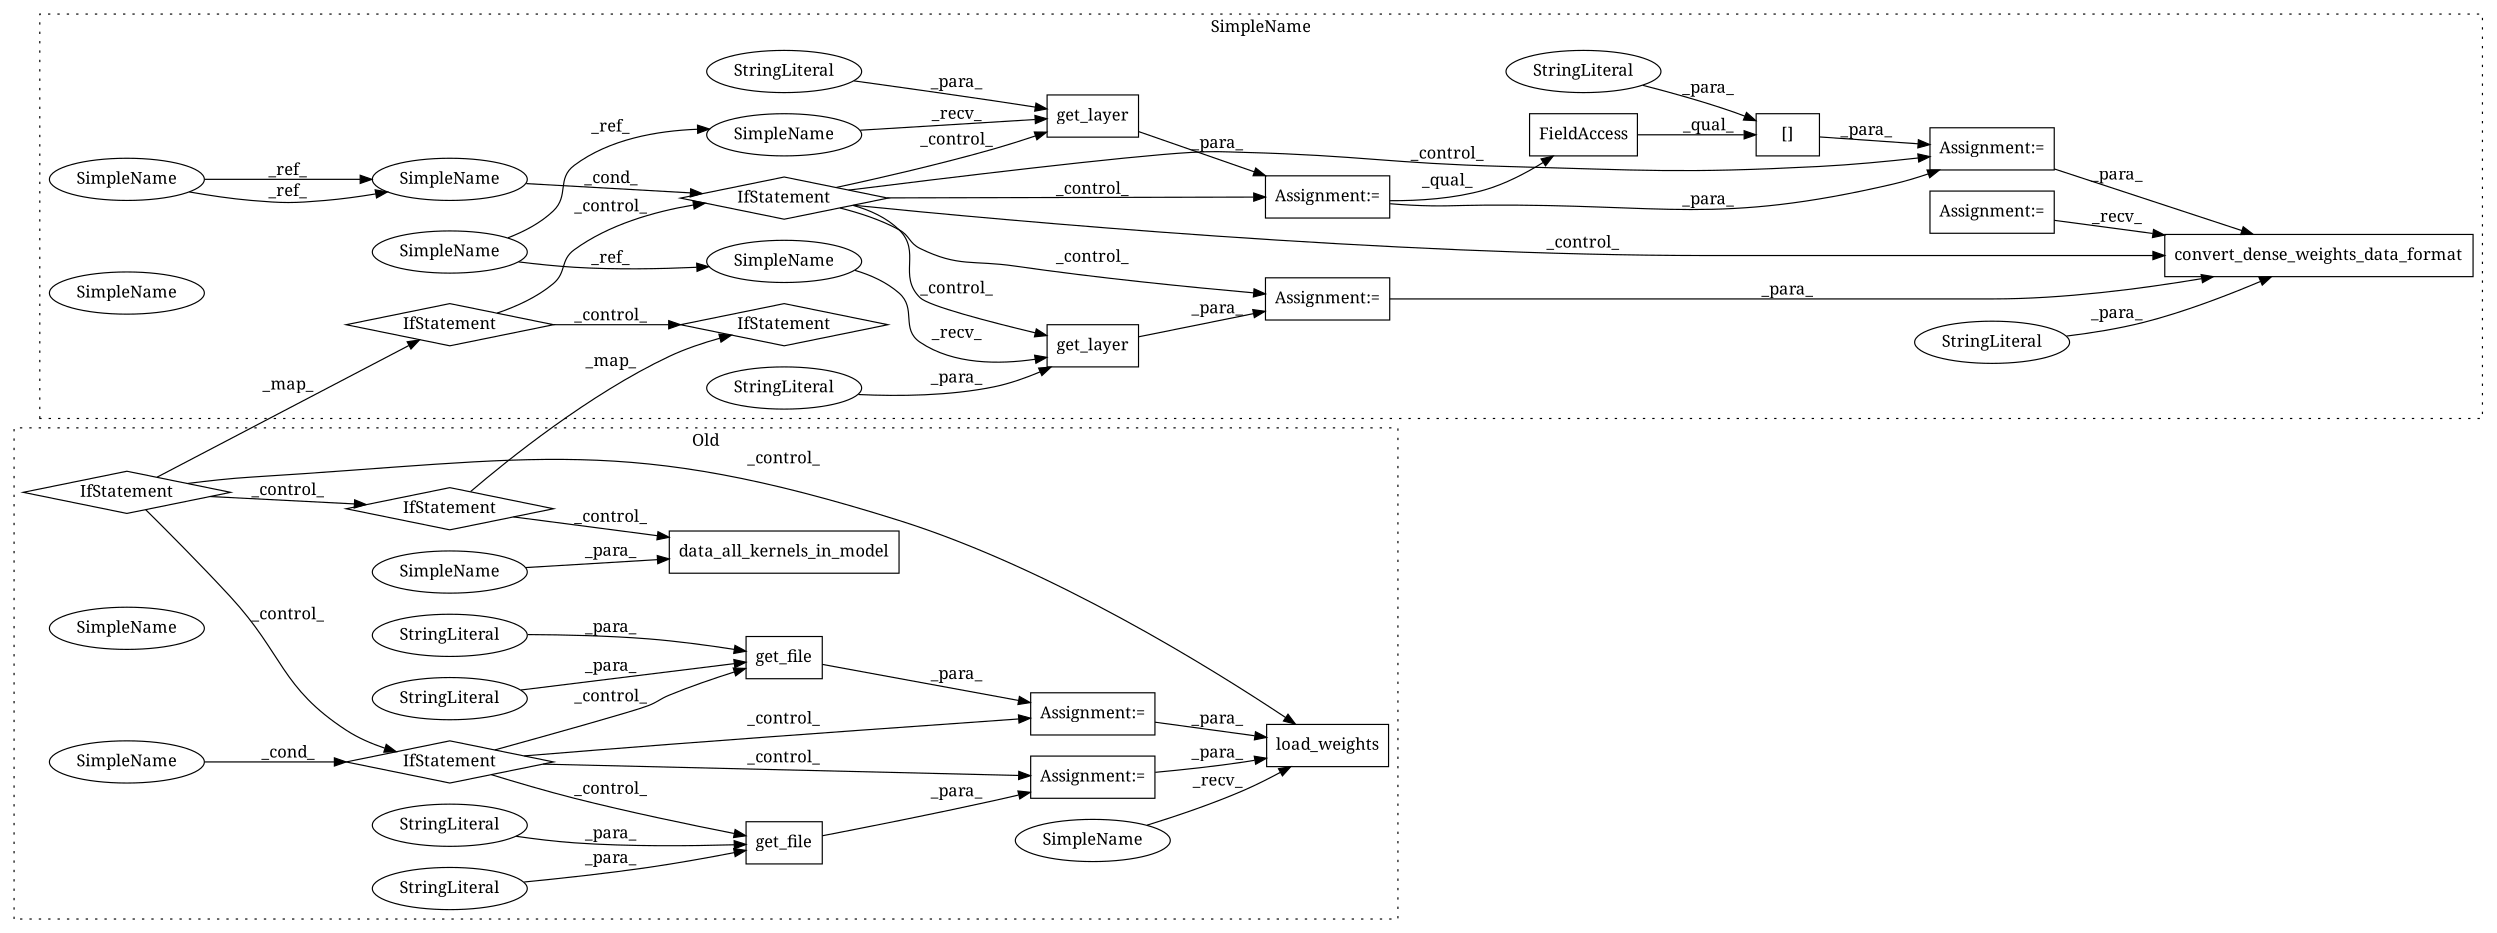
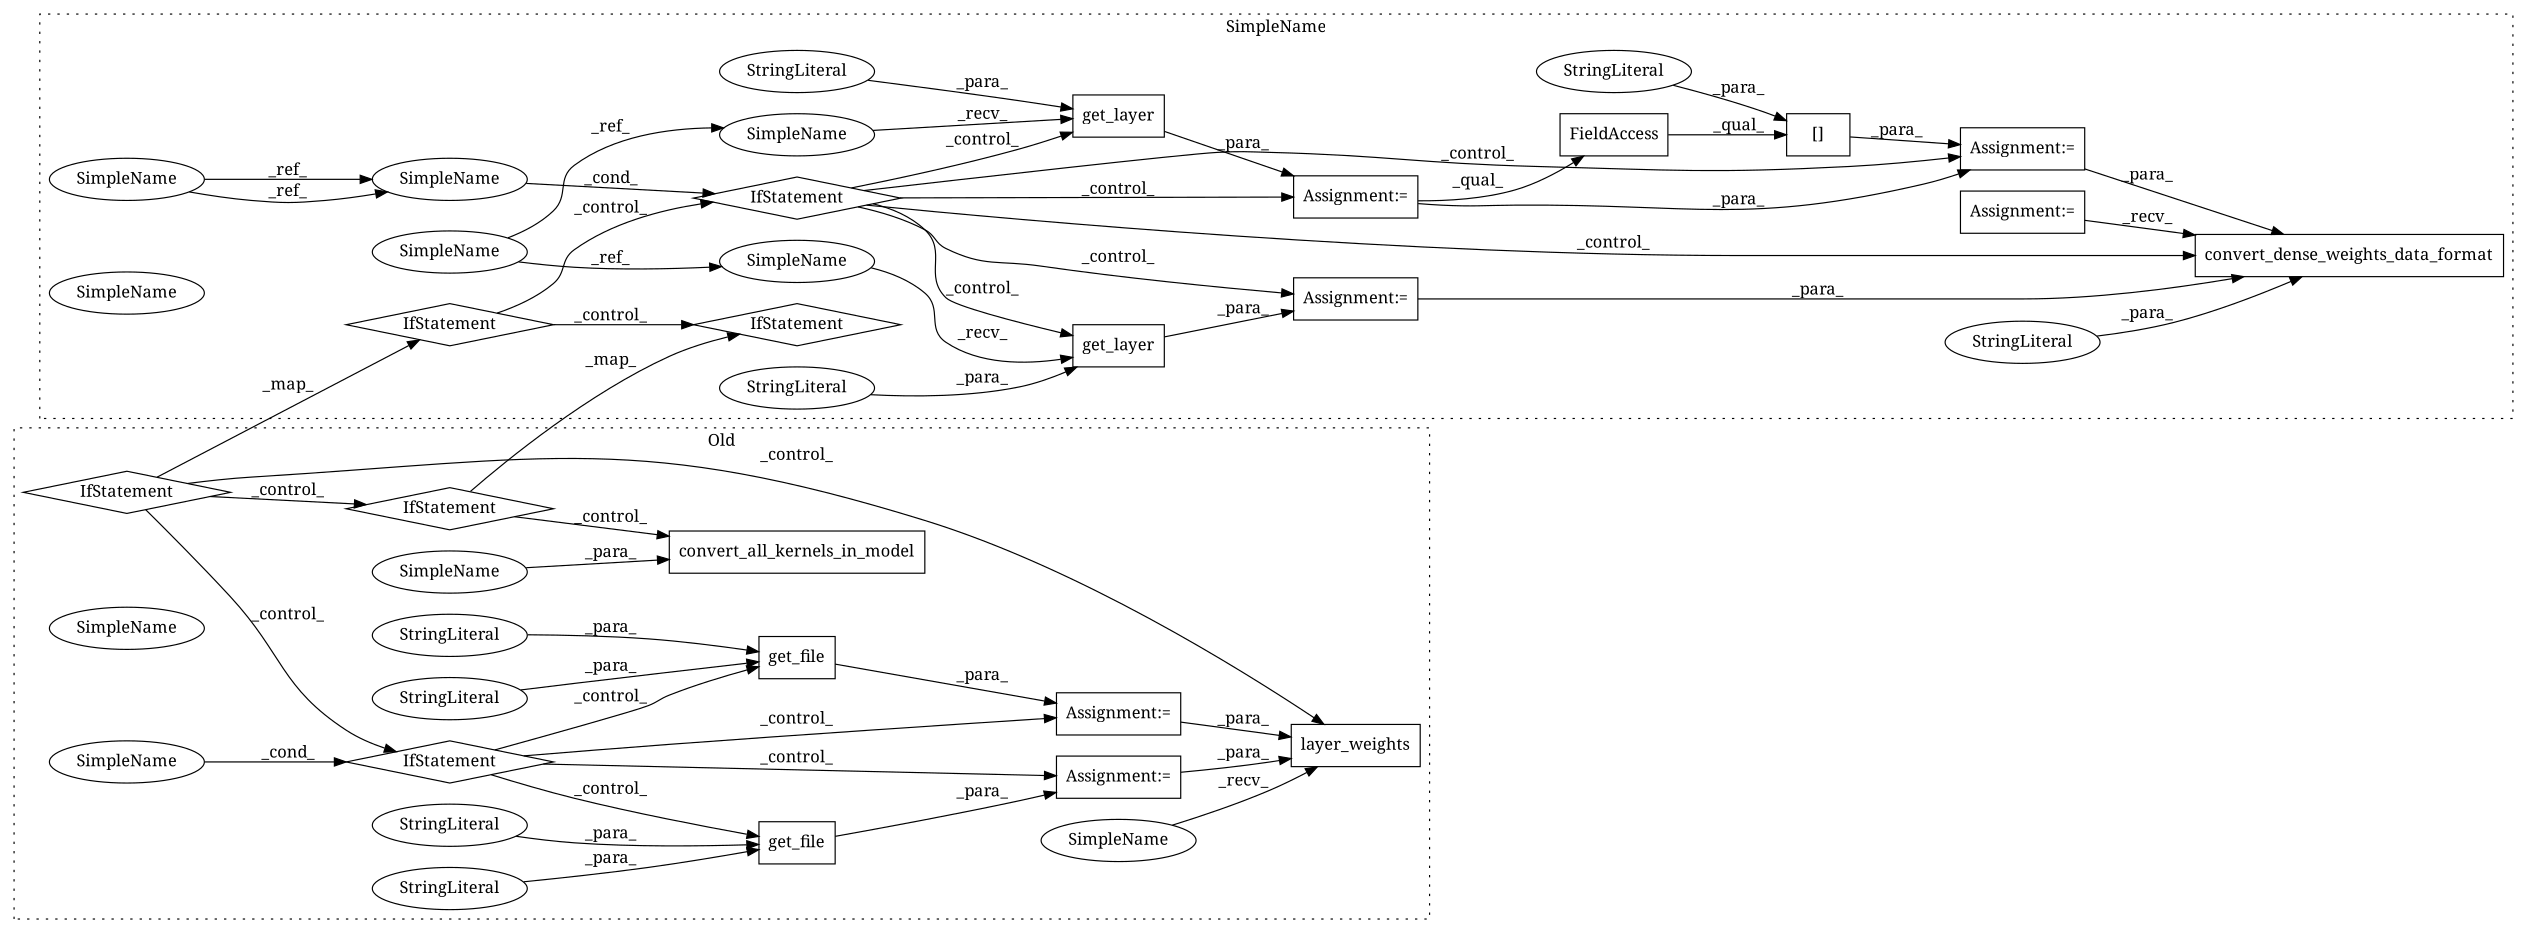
node "data_all_kernels_in_model": label "data_all_kernels_in_model" -> "convert_all_kernels_in_model"
node "load_weights": label "load_weights" -> "layer_weights"
